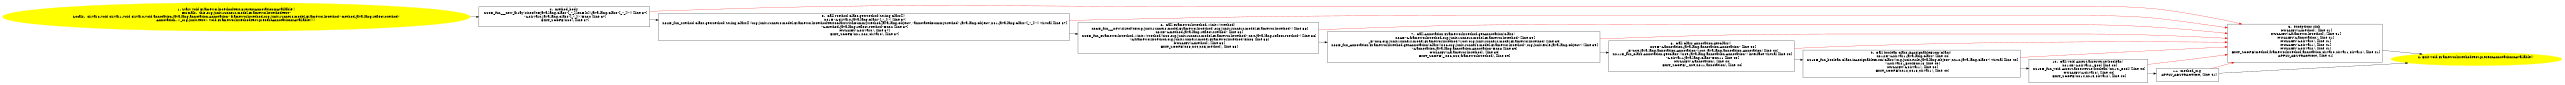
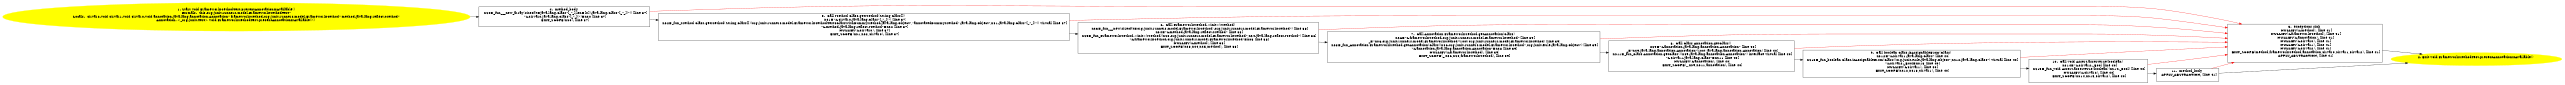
node "11:  method_org APPLY_ABSTRACTION; [line 41]": label "11:  method_org APPLY_ABSTRACTION; [line 41]" -> "11:  method_body APPLY_ABSTRACTION; [line 41]"
